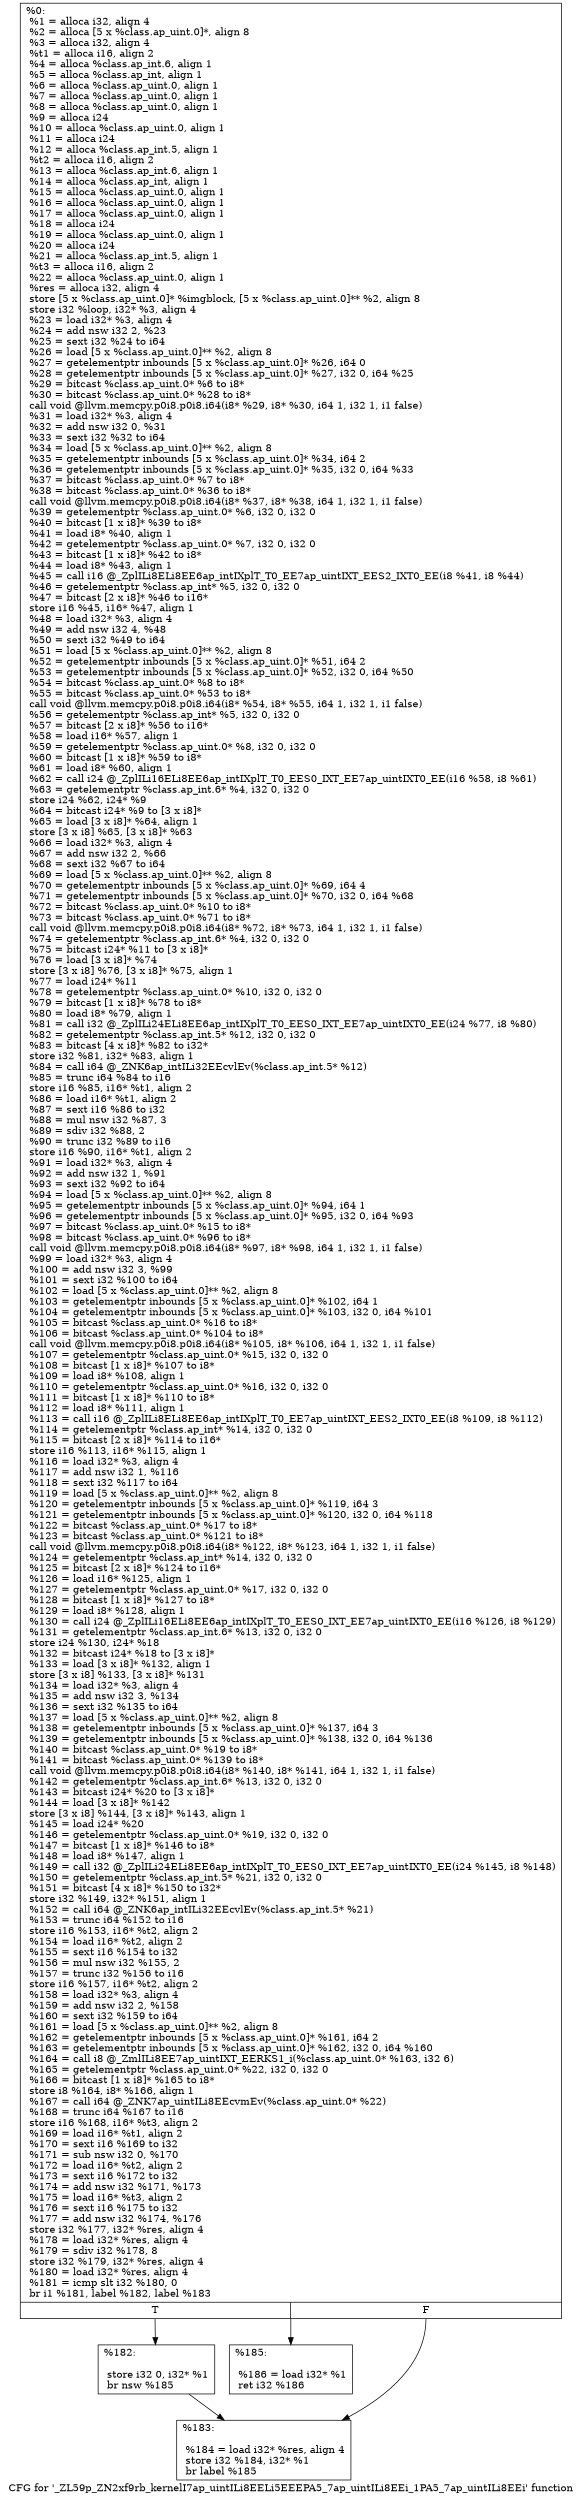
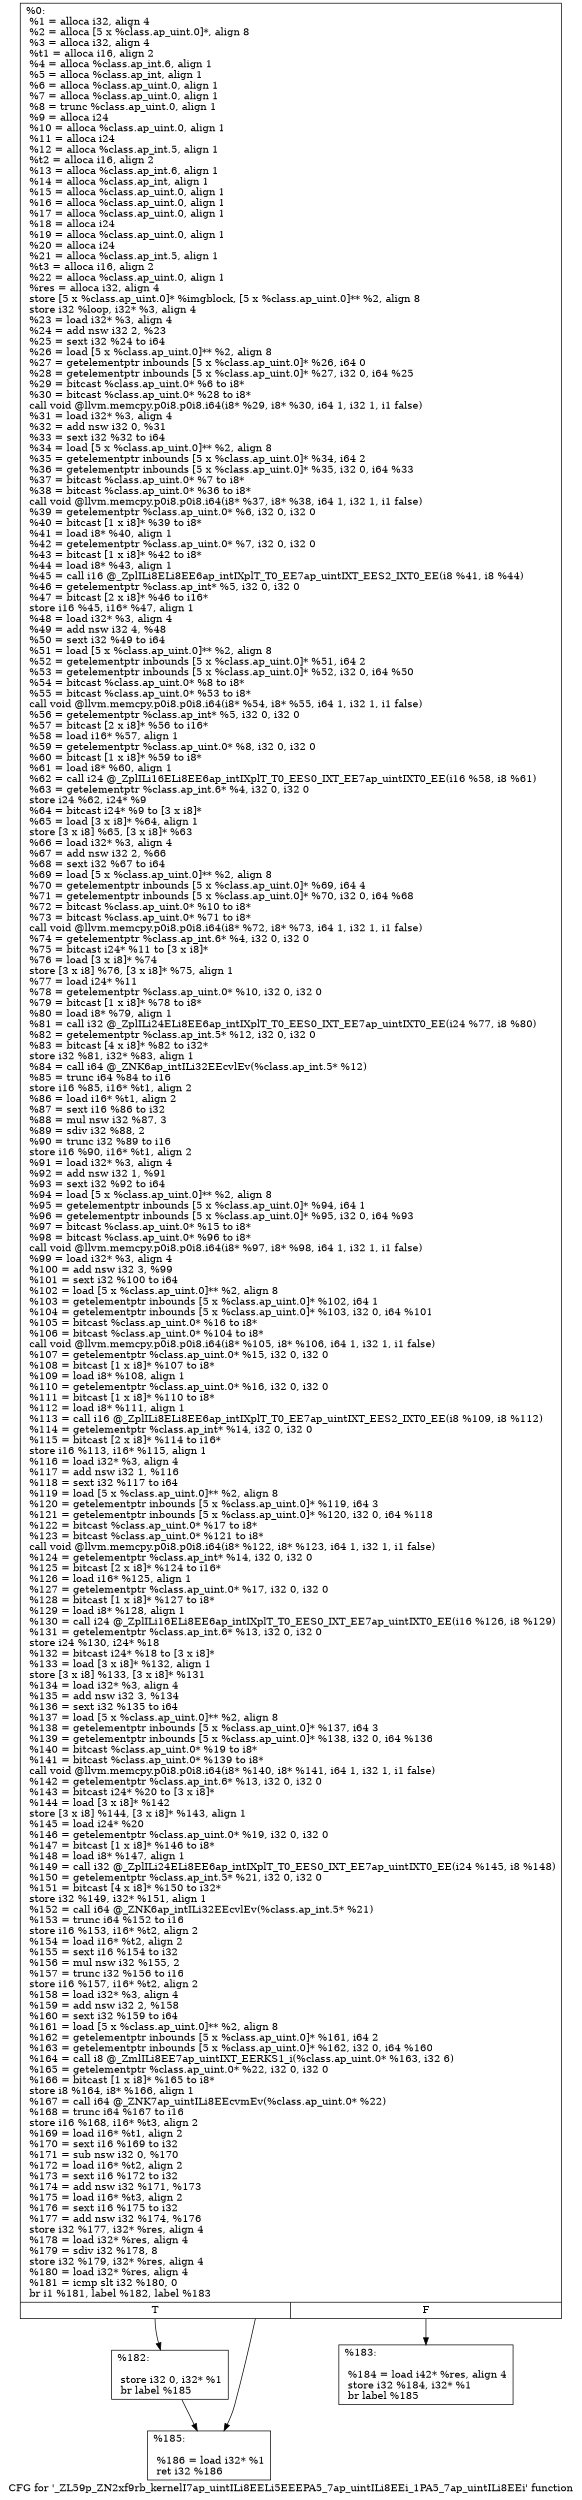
node "%0:": text "%8 = alloca %class.ap_uint.0, align 1" -> "%8 = trunc %class.ap_uint.0, align 1"
node "%182:": text "br nsw %185" -> "br label %185"
edge "%182:" -> "%183:": now "%182:" -> "%185:"
node "%183:": text "%184 = load i32* %res, align 4" -> "%184 = load i42* %res, align 4"
